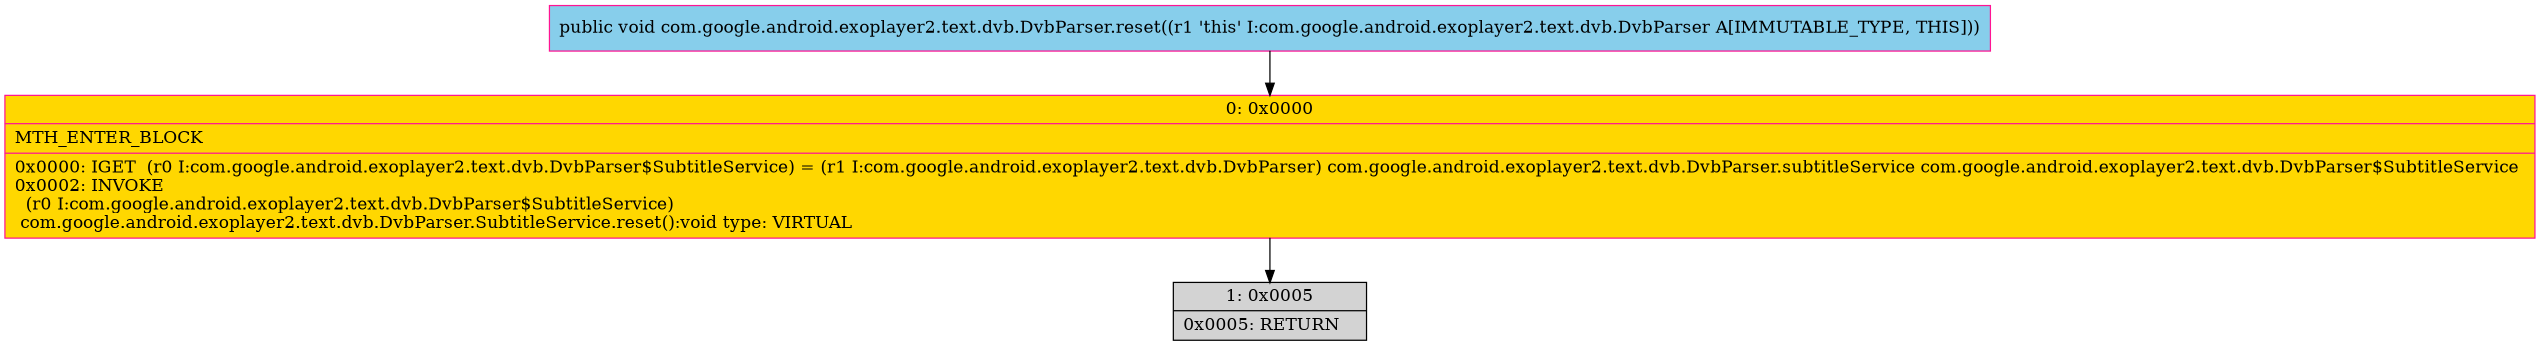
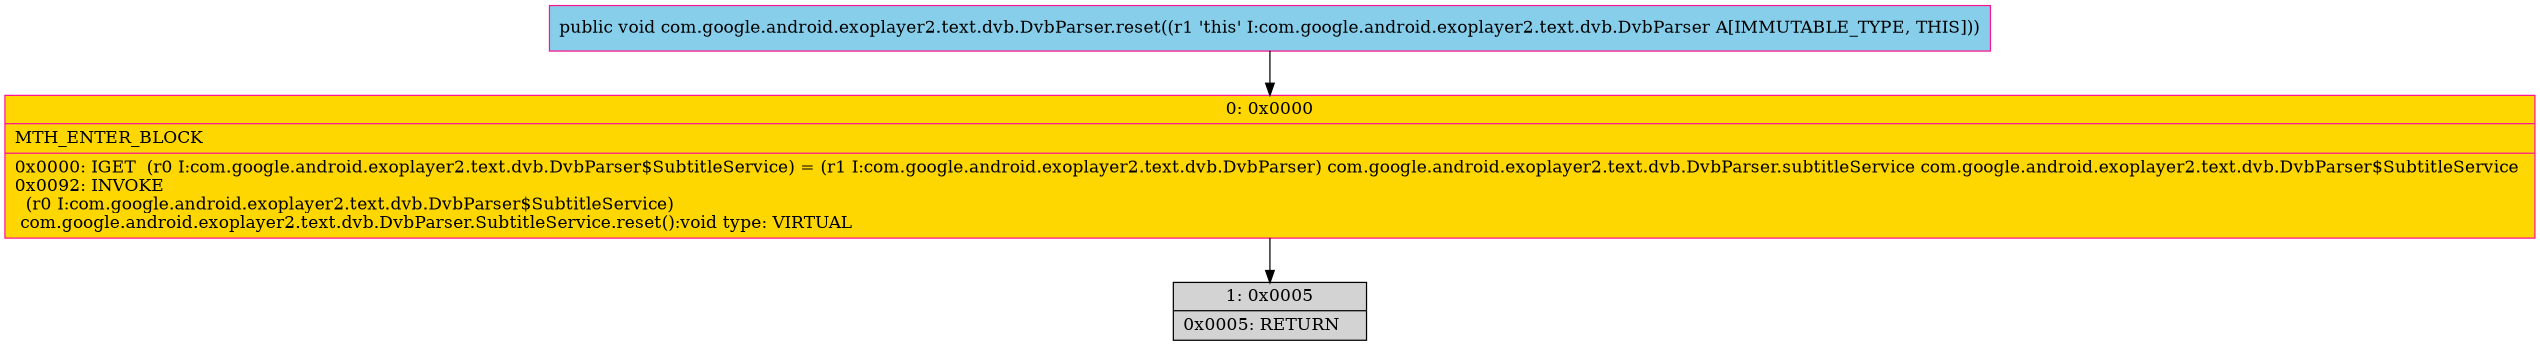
node "0: 0x0000": text "0x0002: INVOKE" -> "0x0092: INVOKE"
